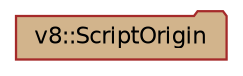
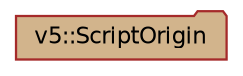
node "v8::ScriptOrigin": label "v8::ScriptOrigin" -> "v5::ScriptOrigin"
